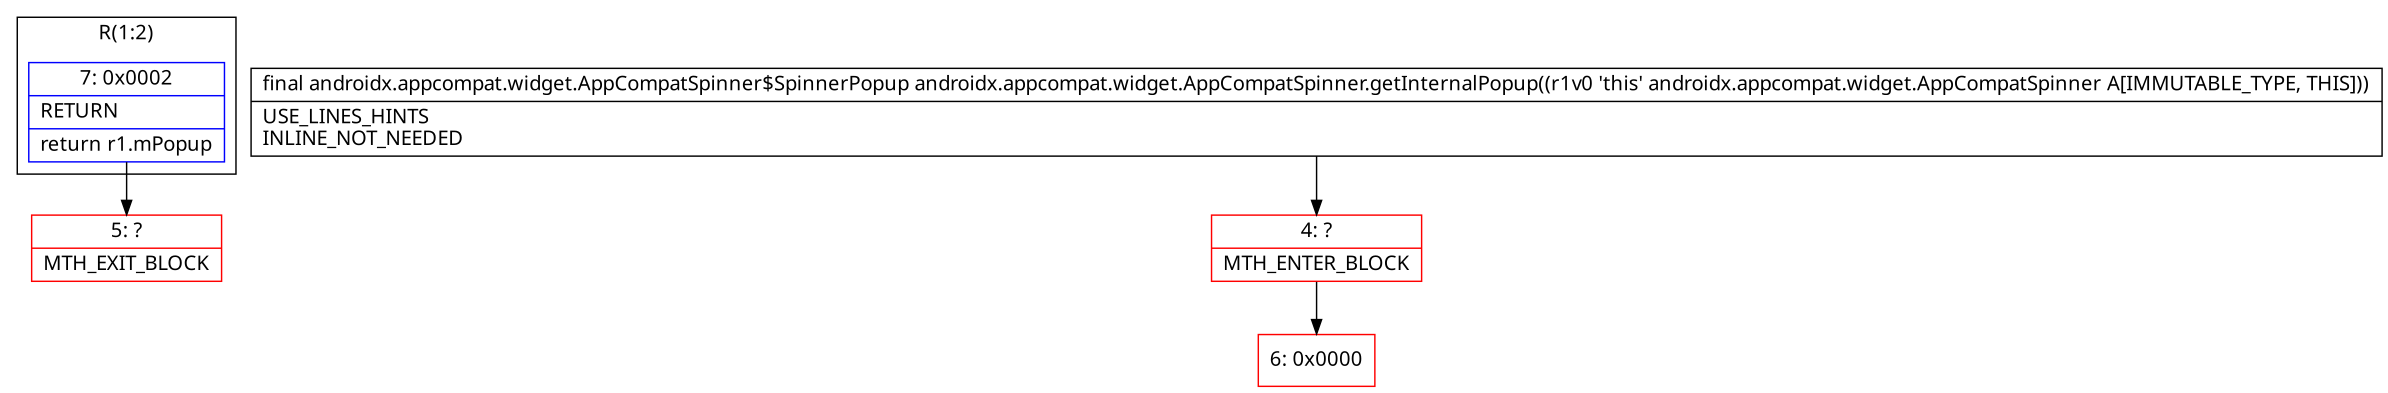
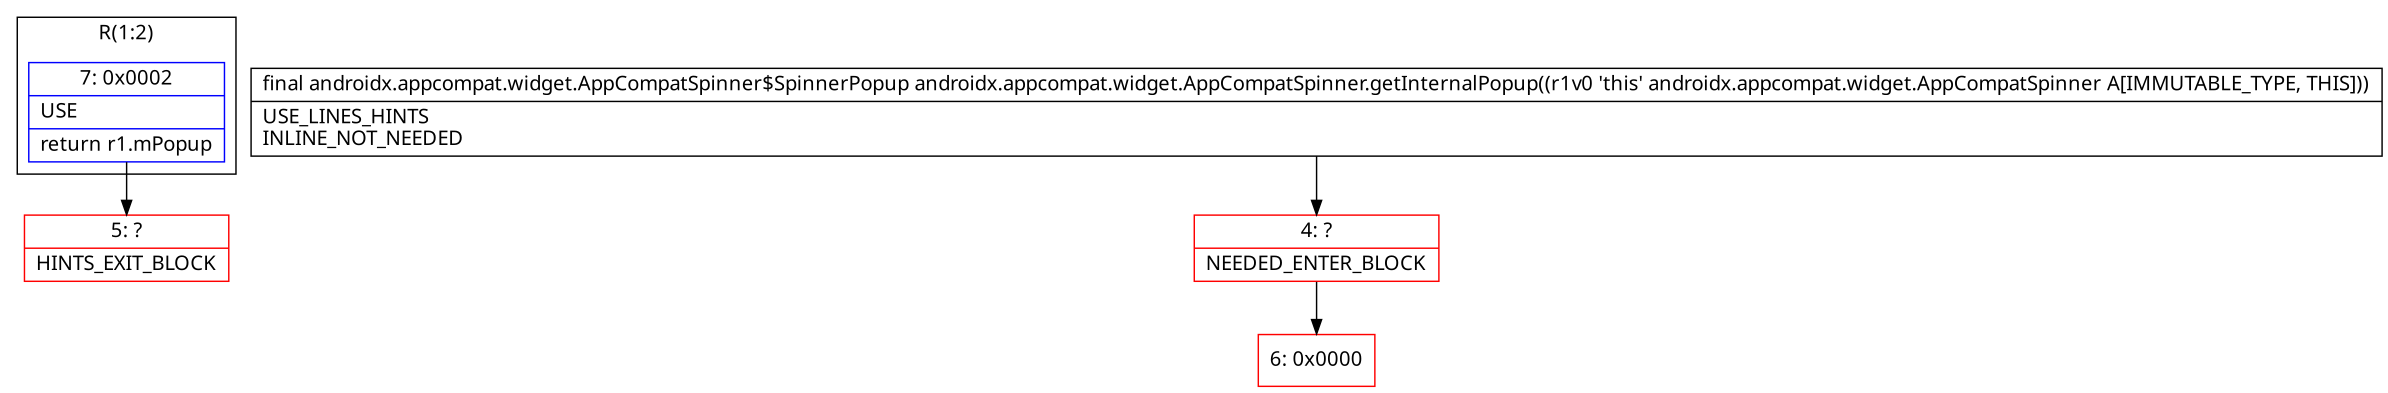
node "7: 0x0002": text "RETURN" -> "USE"
node "5: ?": text "MTH_EXIT_BLOCK" -> "HINTS_EXIT_BLOCK"
node "4: ?": text "MTH_ENTER_BLOCK" -> "NEEDED_ENTER_BLOCK"
